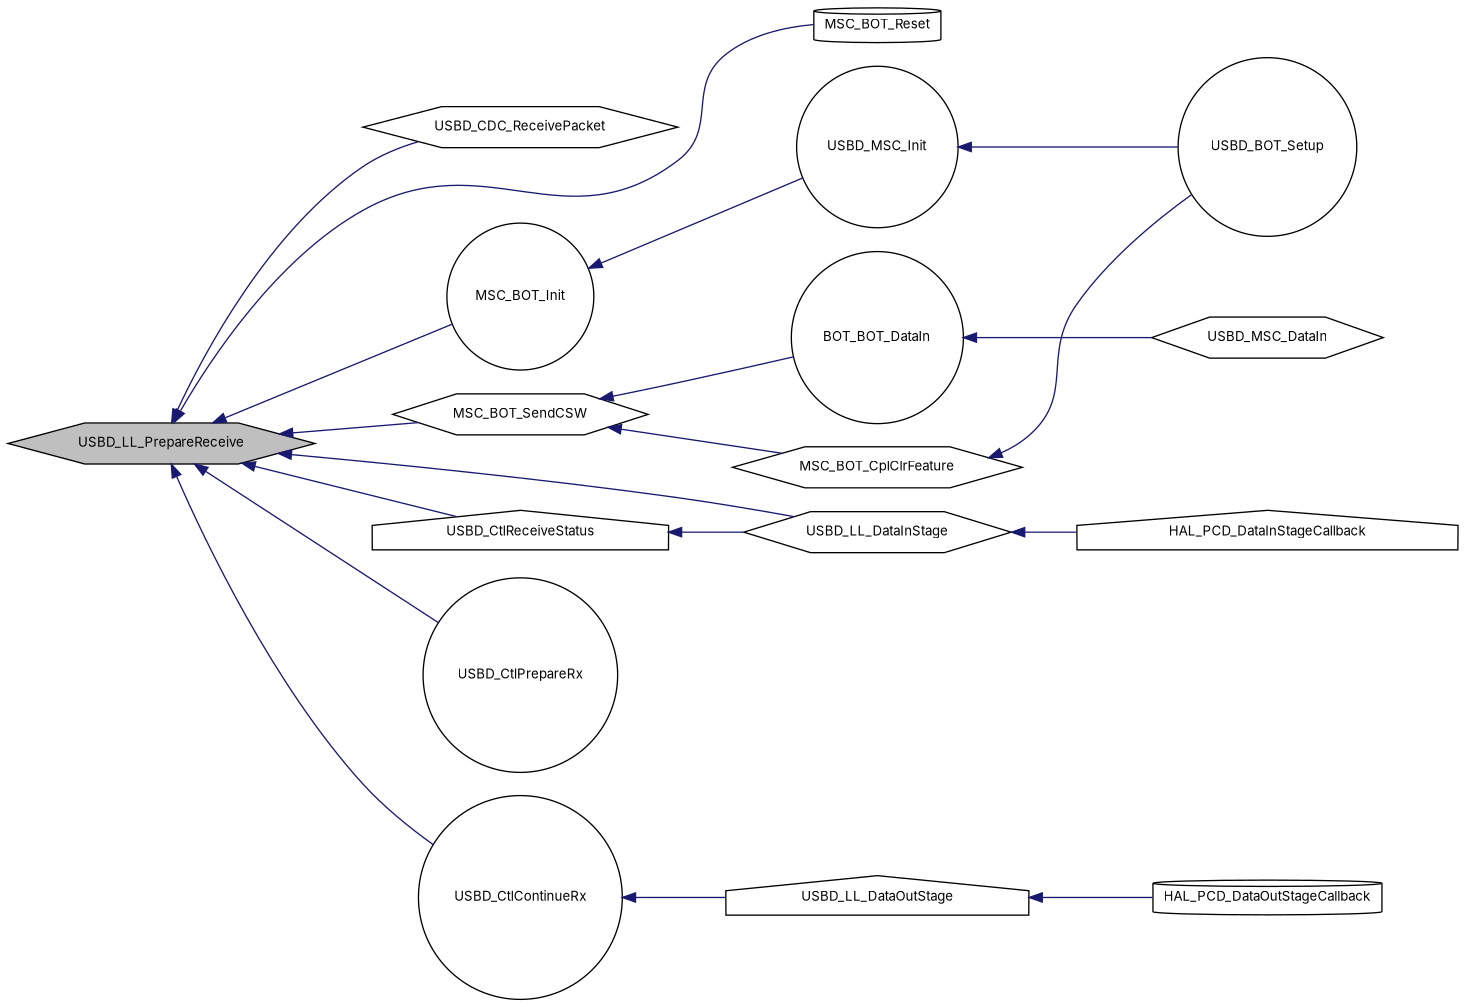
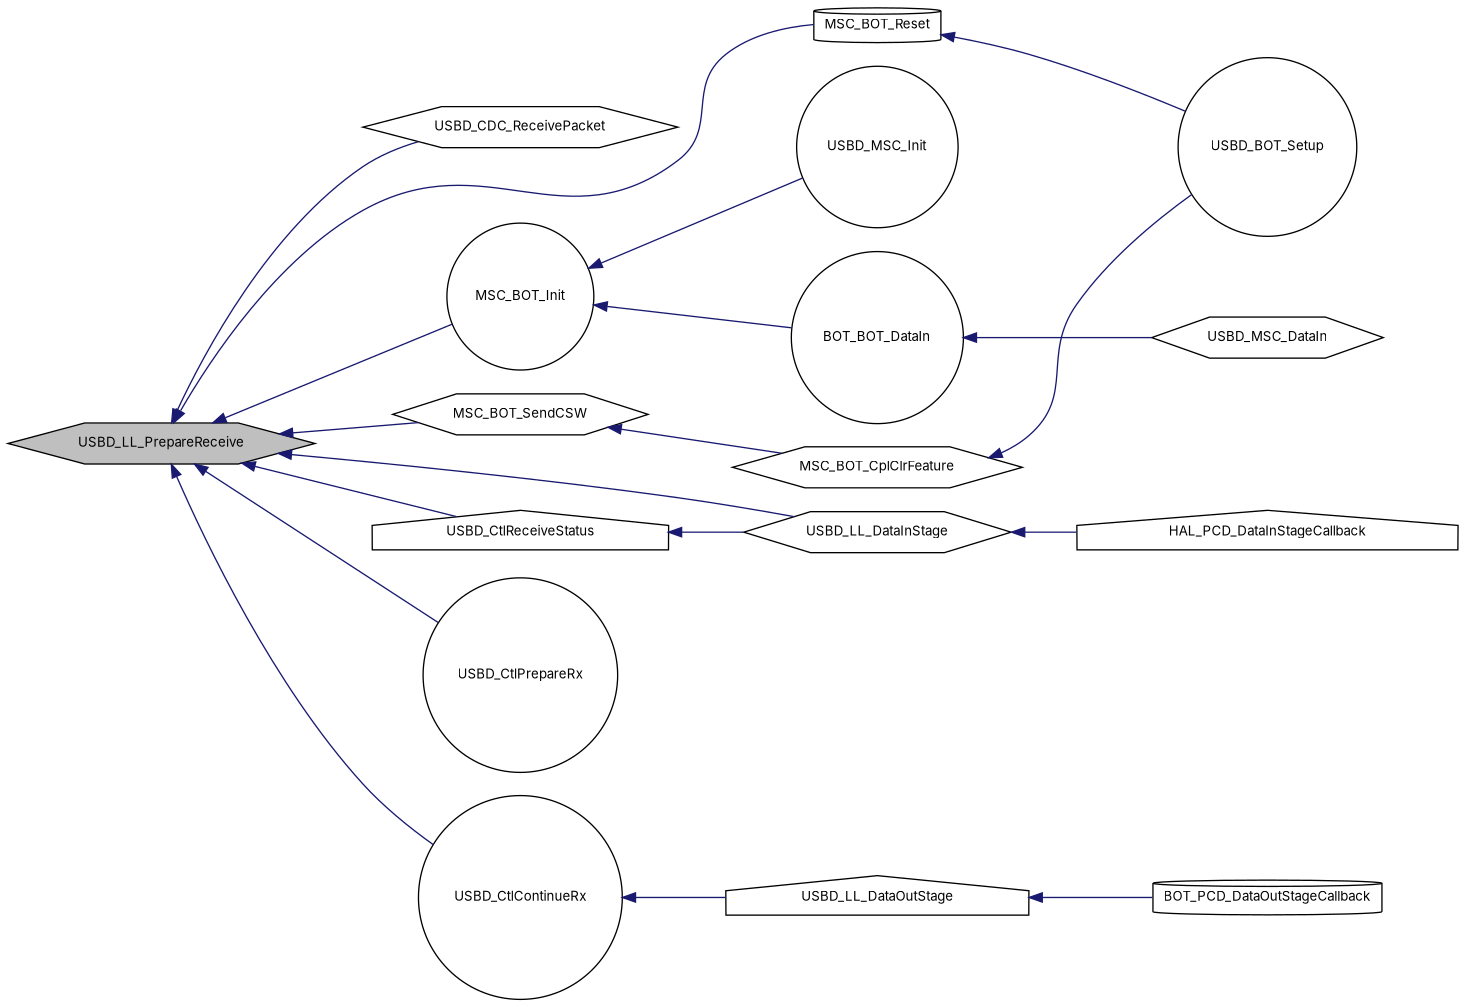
edge "USBD_BOT_Setup" -> "USBD_MSC_Init": now "USBD_BOT_Setup" -> "MSC_BOT_Reset"
edge "BOT_BOT_DataIn" -> "MSC_BOT_SendCSW": now "BOT_BOT_DataIn" -> "MSC_BOT_Init"
node "HAL_PCD_DataOutStageCallback": label "HAL_PCD_DataOutStageCallback" -> "BOT_PCD_DataOutStageCallback"
